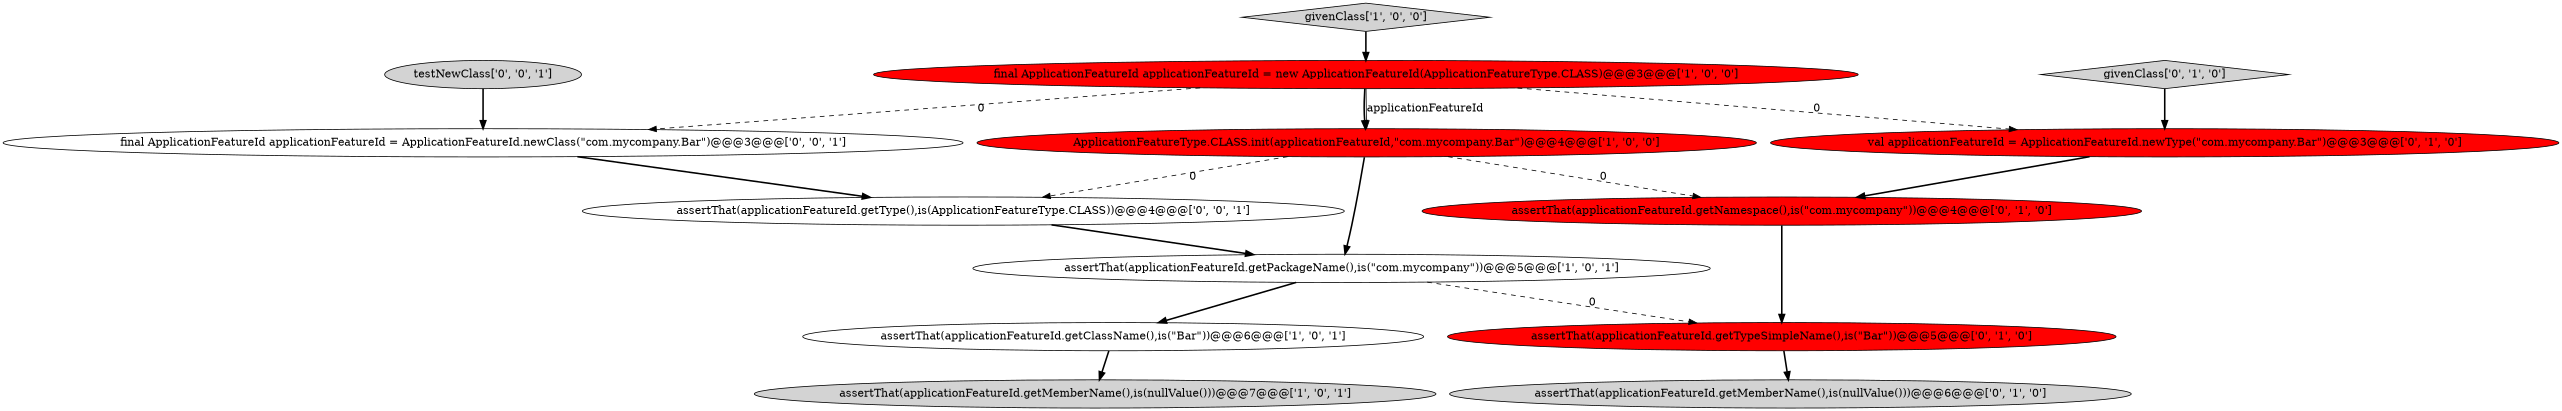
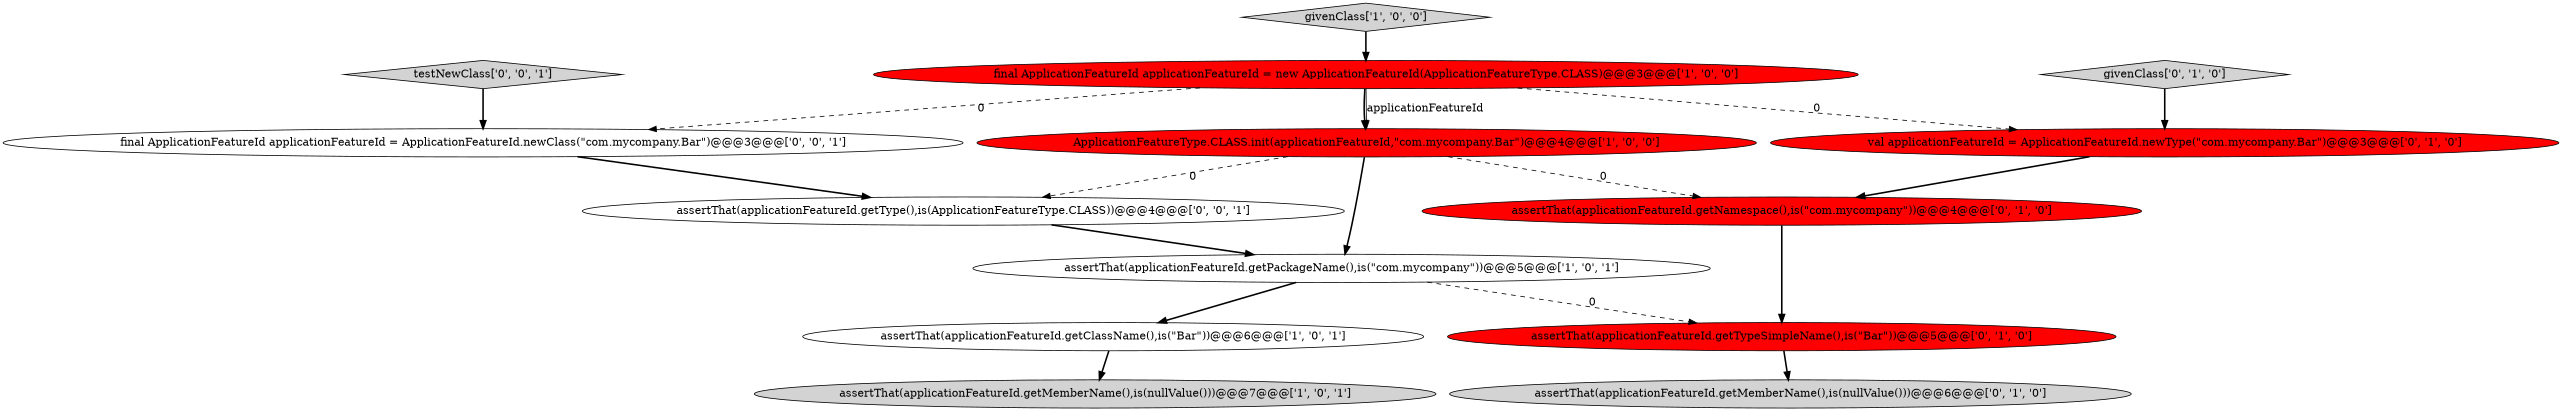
node "testNewClass['0', '0', '1']": shape ellipse -> diamond
